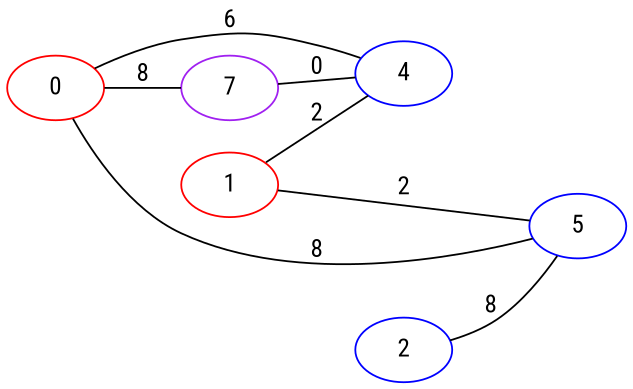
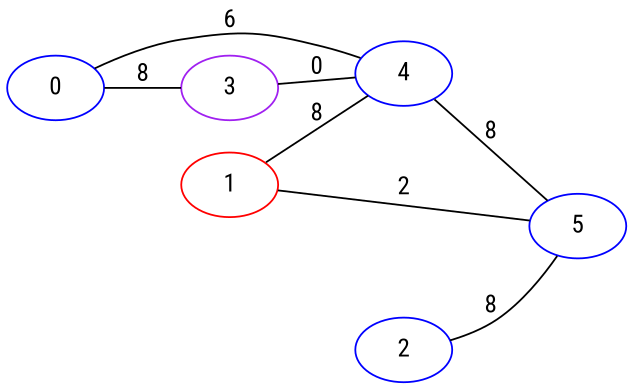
node "0": color red -> blue
node "7": label "7" -> "3"
edge "4" -- "1": label "2" -> "8"
edge "0" -- "5": now "4" -- "5"
